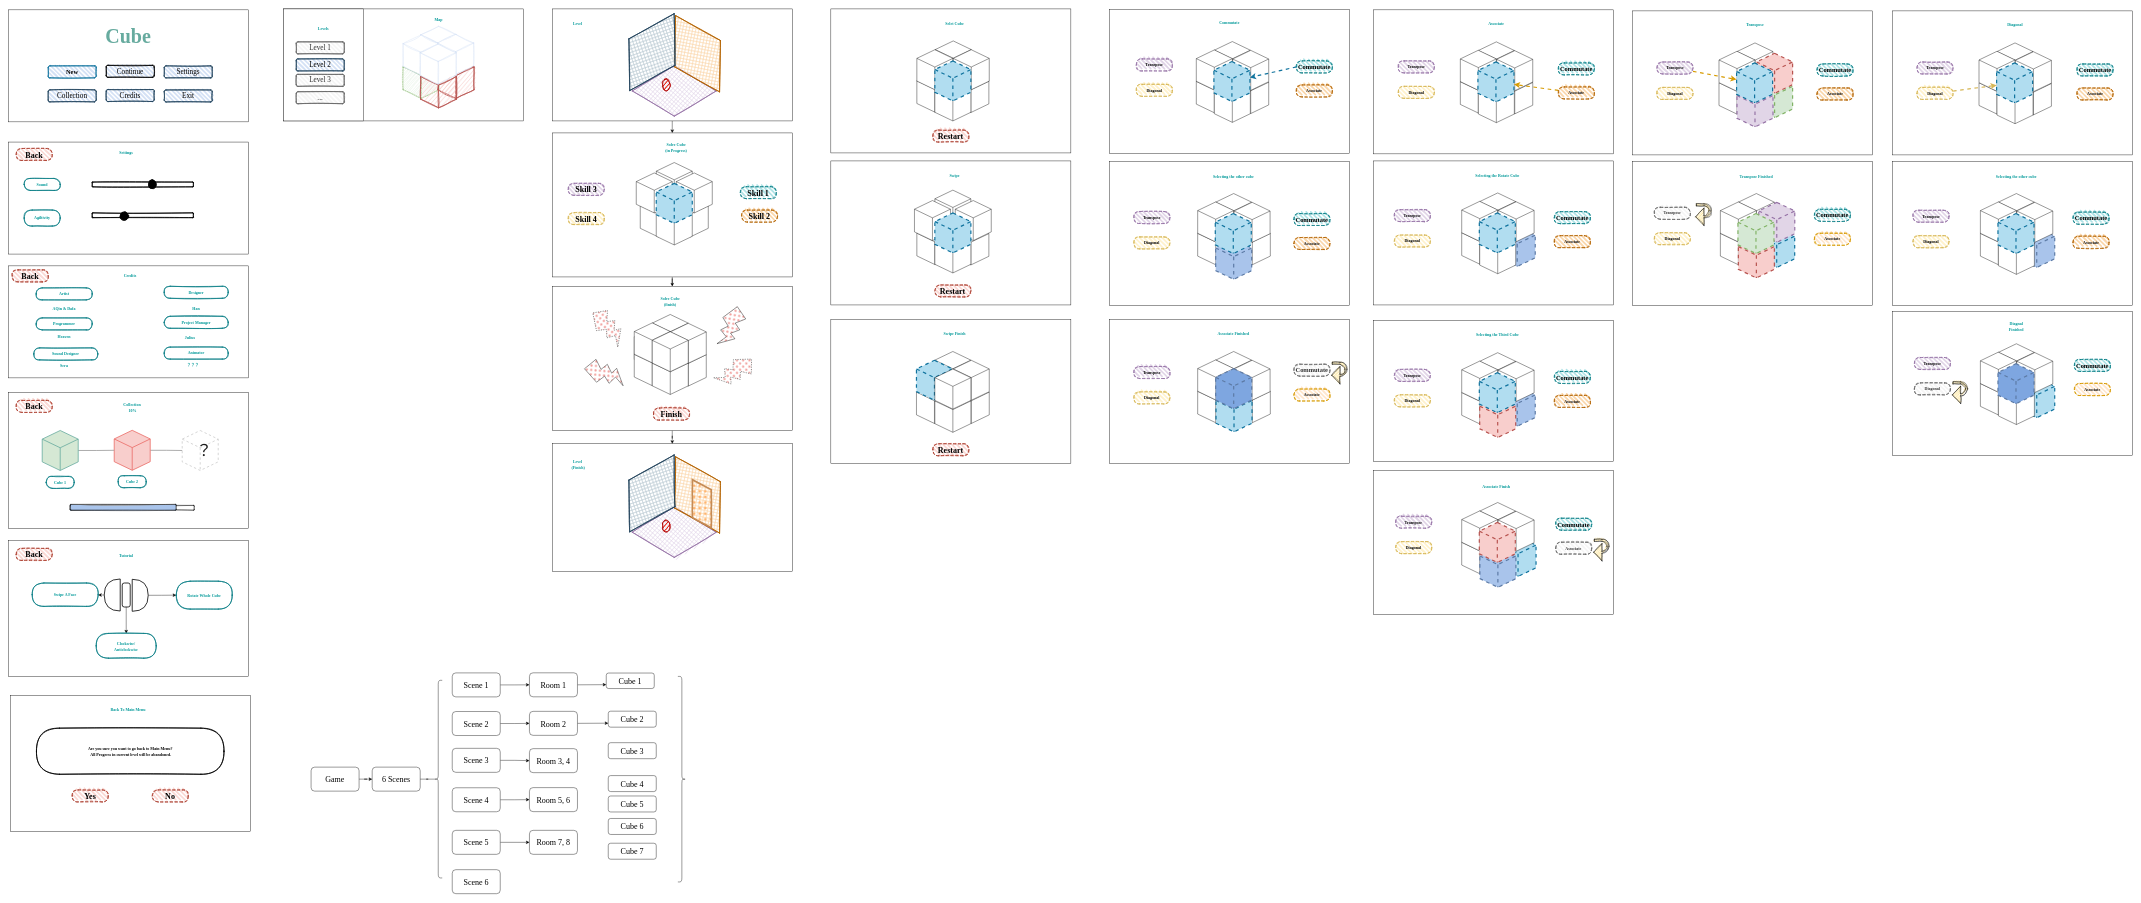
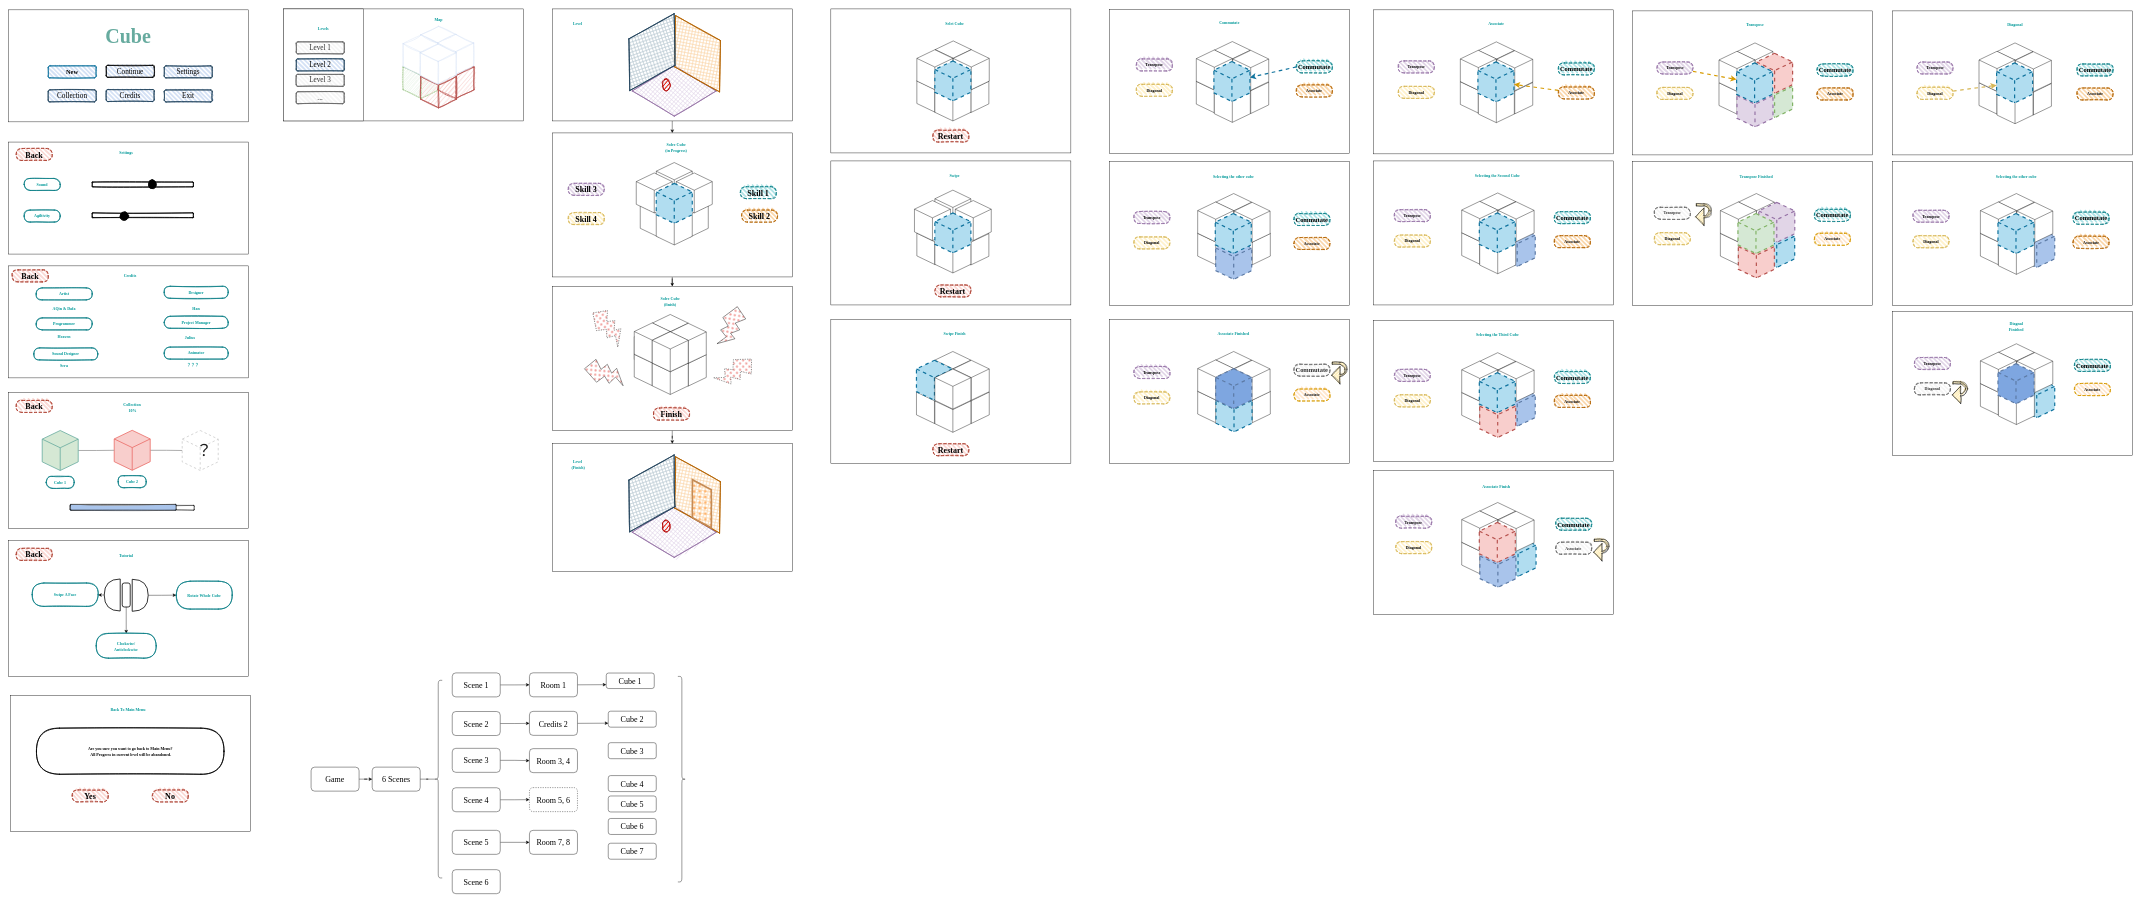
node "Selecting the Rotate Cube": label "Selecting the Rotate Cube" -> "Selecting the Second Cube"
node "Agiltivity": size 36x16 -> 36x12
node "Room 2": label "Room 2" -> "Credits 2"
node "Room 5, 6": style solid -> dashed
